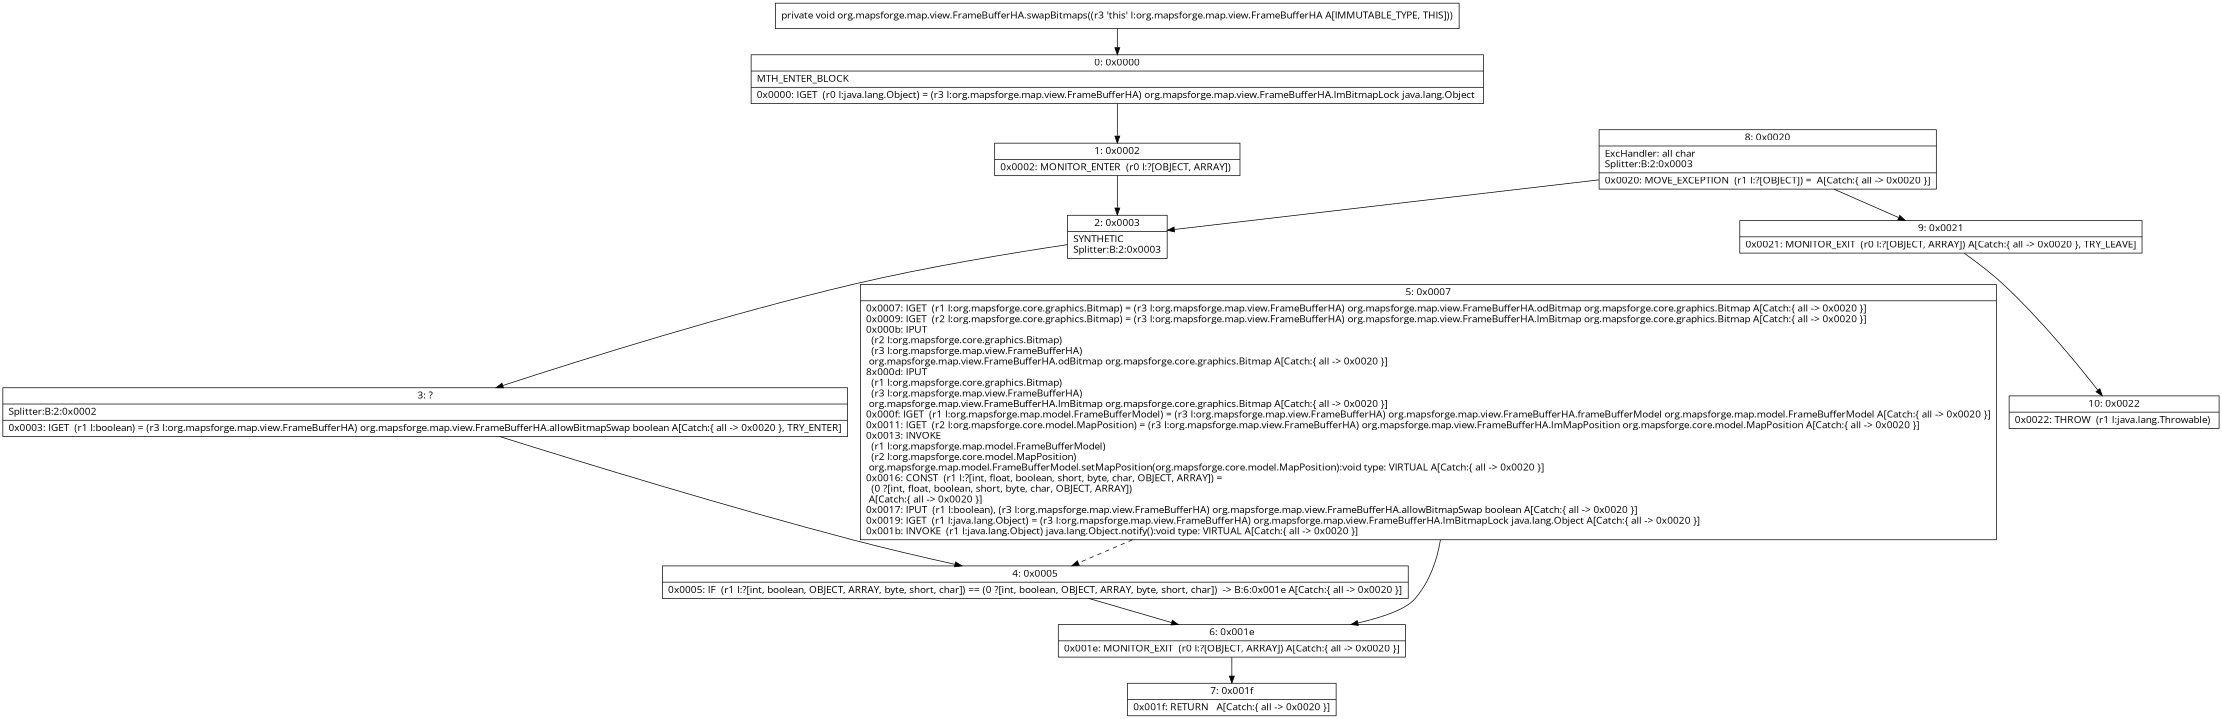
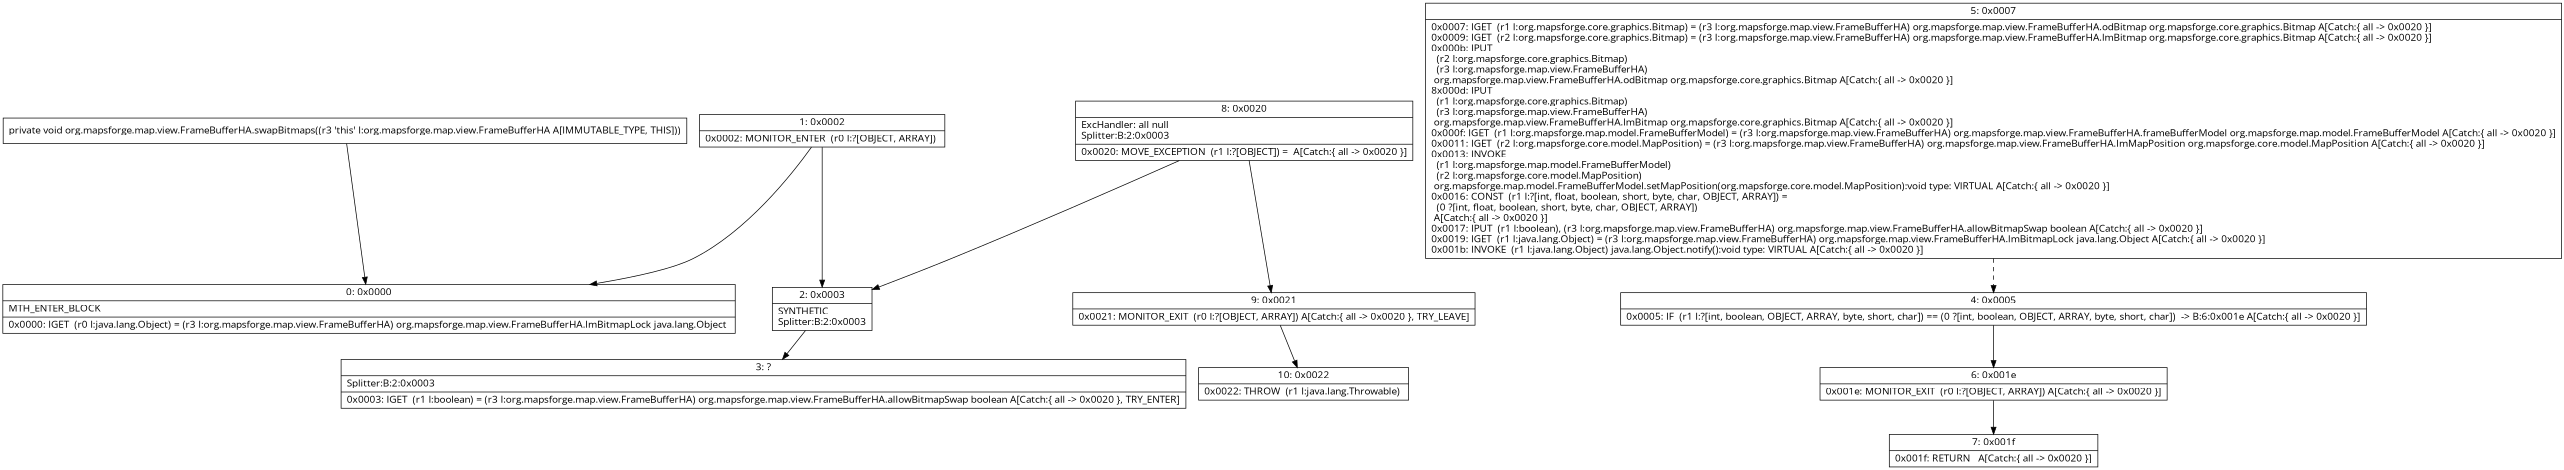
edge "0: 0x0000" -> "1: 0x0002": reversed
node "8: 0x0020": text "ExcHandler: all char" -> "ExcHandler: all null"
node "3: ?": text "Splitter:B:2:0x0002" -> "Splitter:B:2:0x0003"
edge "3: ?" -> "4: 0x0005": removed
edge "5: 0x0007" -> "6: 0x001e": removed
